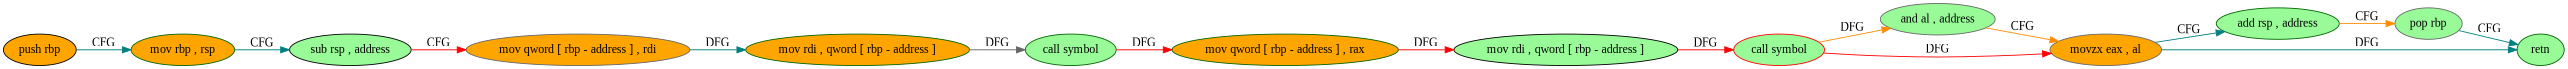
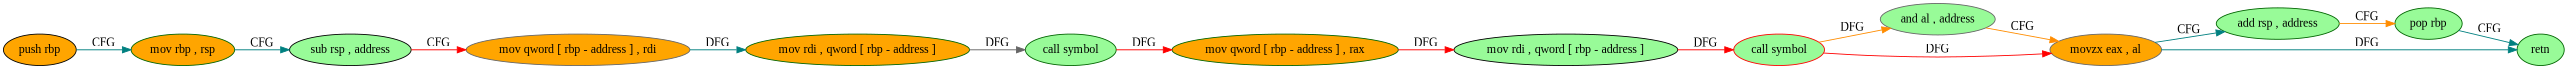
node "pop rbp": color gray40 -> darkgreen
